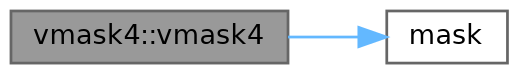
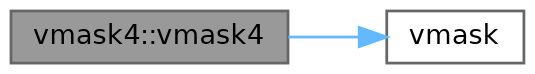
node "mask": label "mask" -> "vmask"
